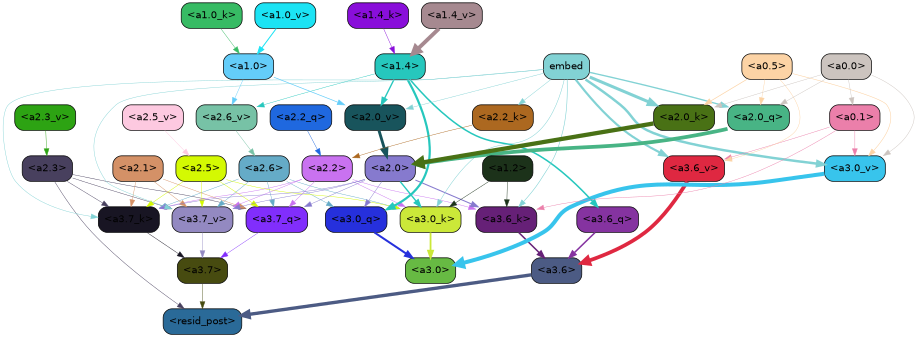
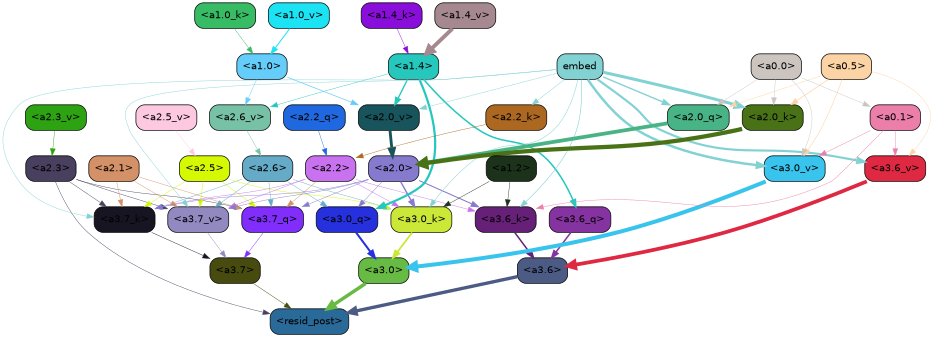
edge "<a2.0>" -> "<a3.0_k>": color #26c7bd -> #867ace
edge "<a2.2>" -> "<a3.7_q>": color #c972f0 -> #d49167
edge "<a3.0>" -> "<resid_post>": added
